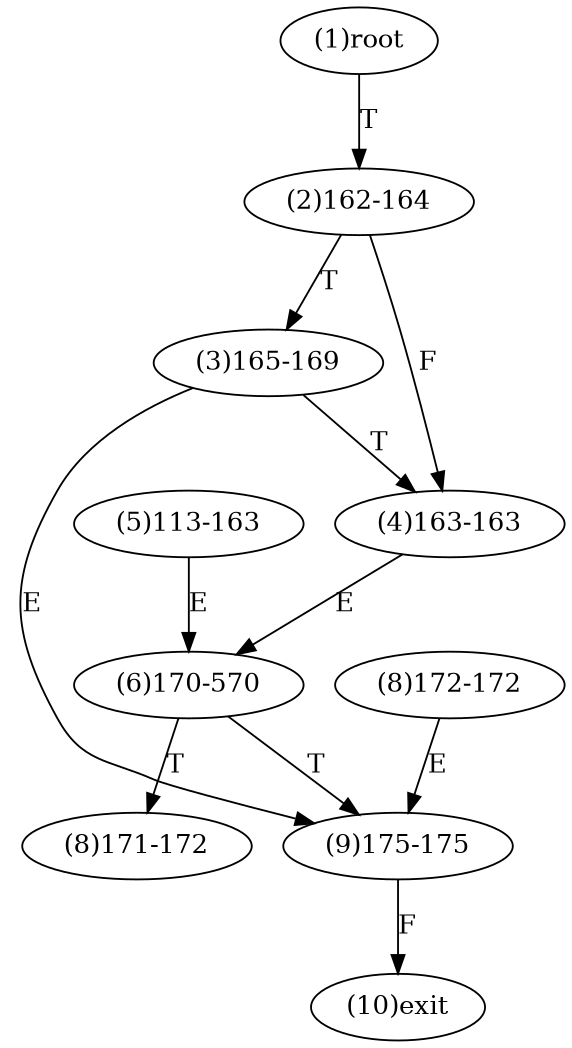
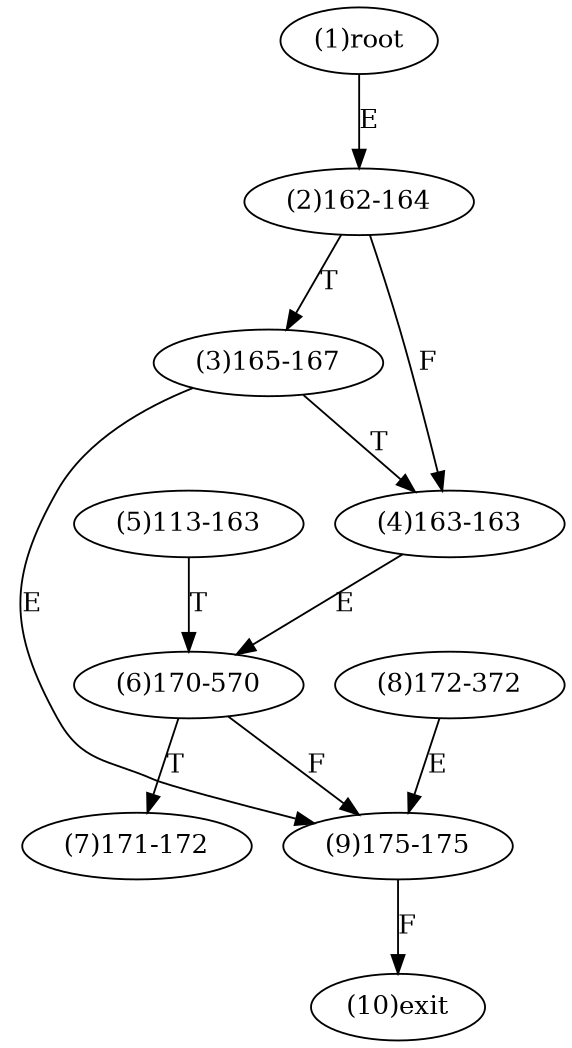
edge "(1)root" -> "(2)162-164": label "T" -> "E"
node "(3)165-169": label "(3)165-169" -> "(3)165-167"
edge "(5)113-163" -> "(6)170-570": label "E" -> "T"
node "(8)172-172": label "(8)172-172" -> "(8)172-372"
edge "(6)170-570" -> "(9)175-175": label "T" -> "F"
node "(8)171-172": label "(8)171-172" -> "(7)171-172"
